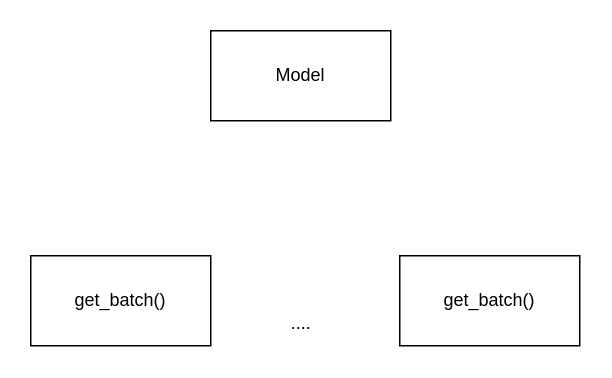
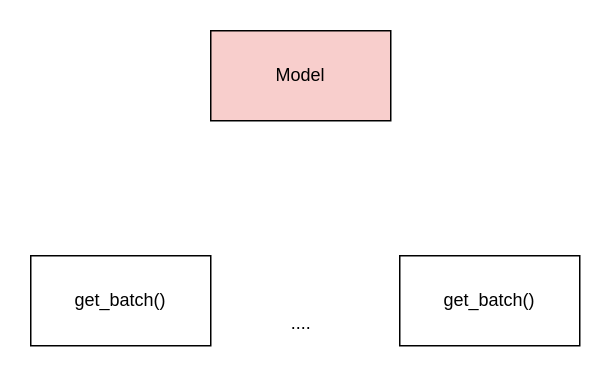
node "Model": fillcolor #ffffff -> #f8cecc
